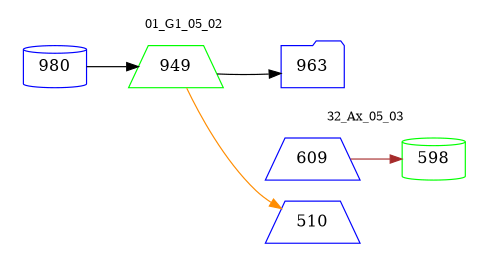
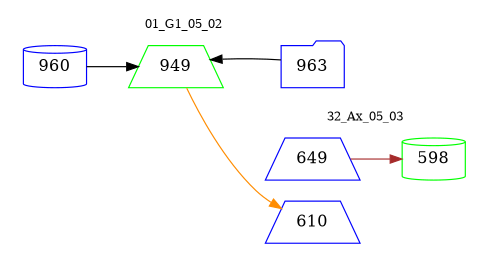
node "980": label "980" -> "960"
edge "949" -> "963": reversed
node "609": label "609" -> "649"
node "510": label "510" -> "610"
